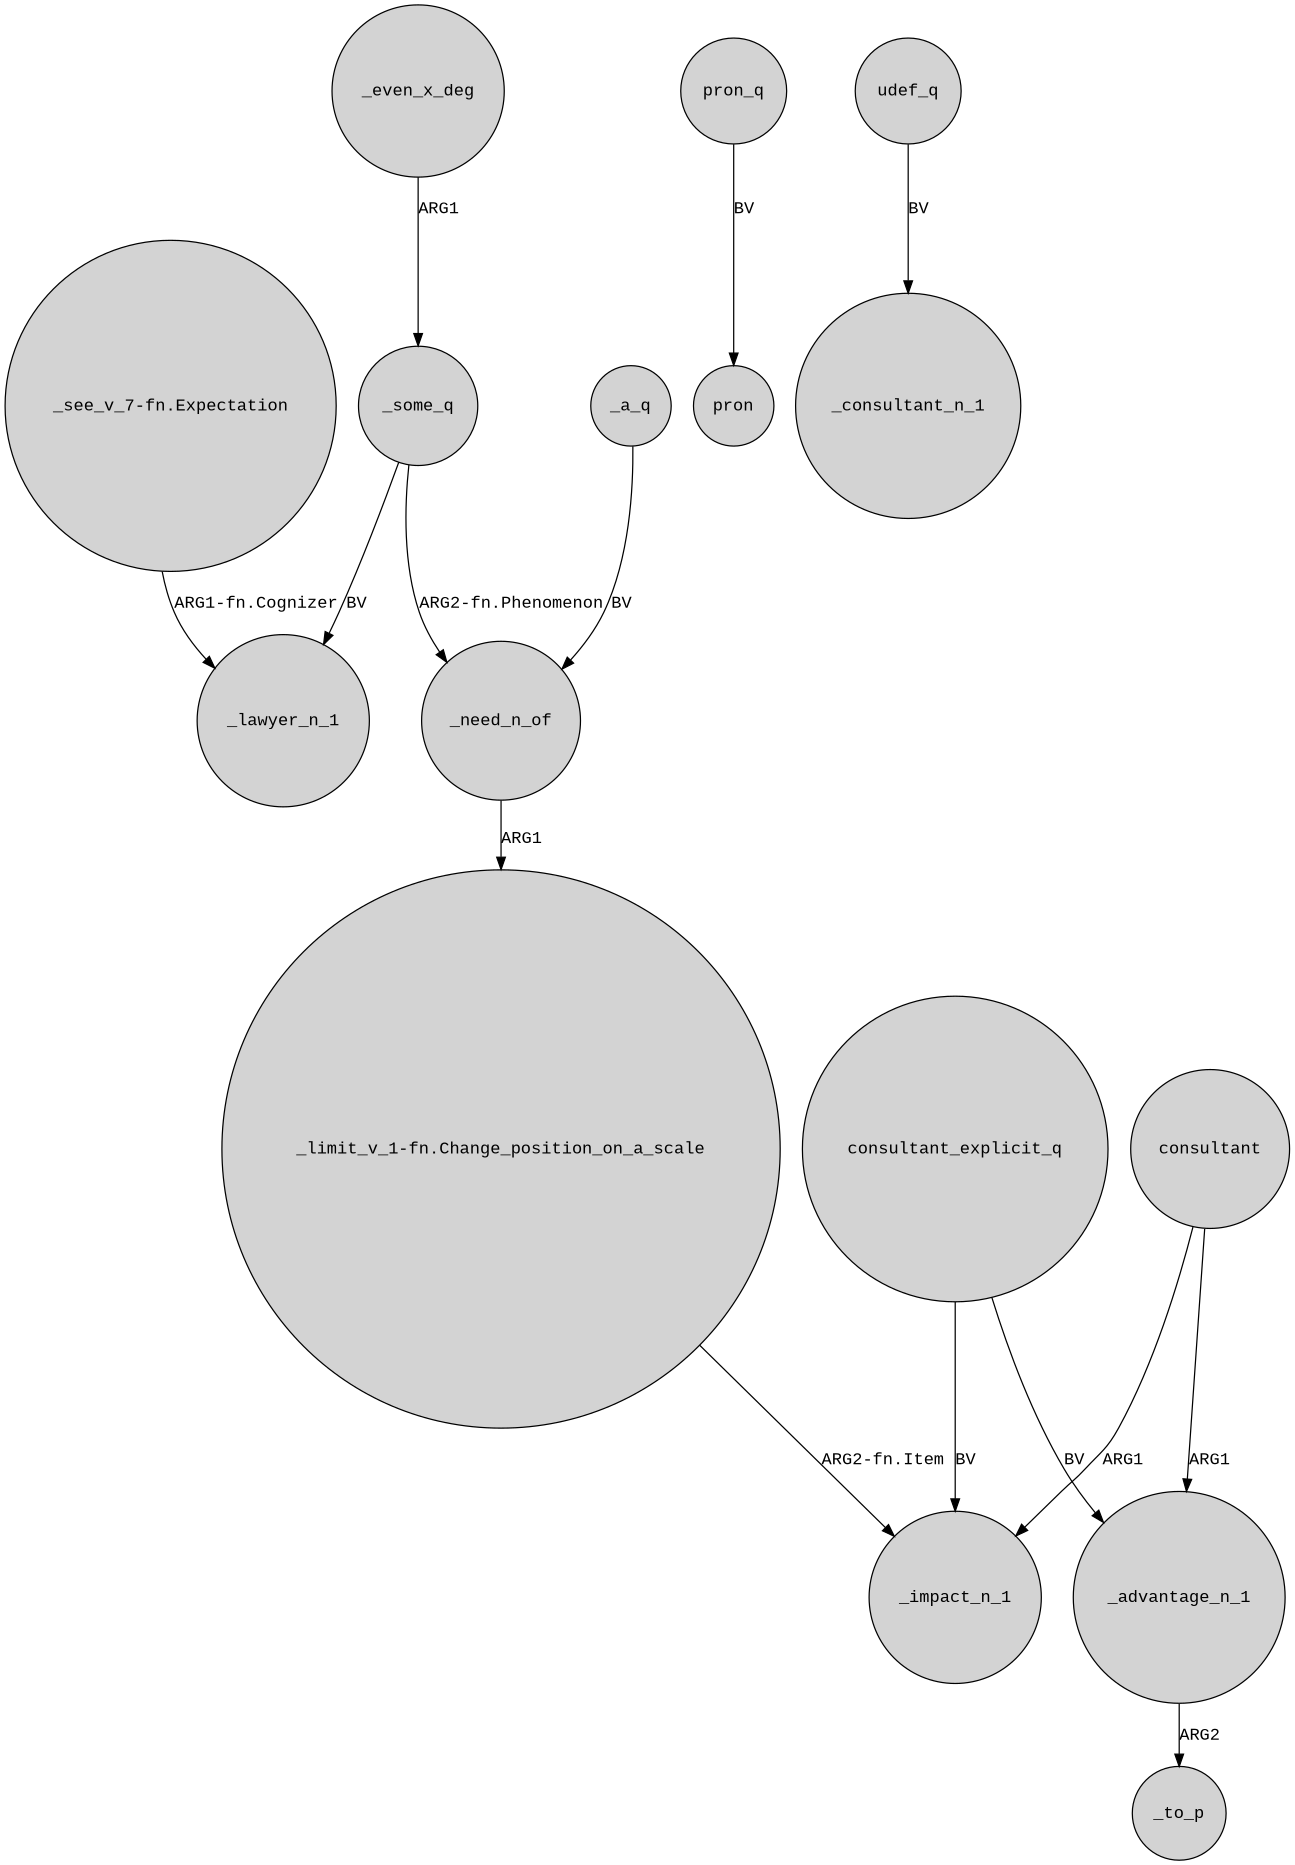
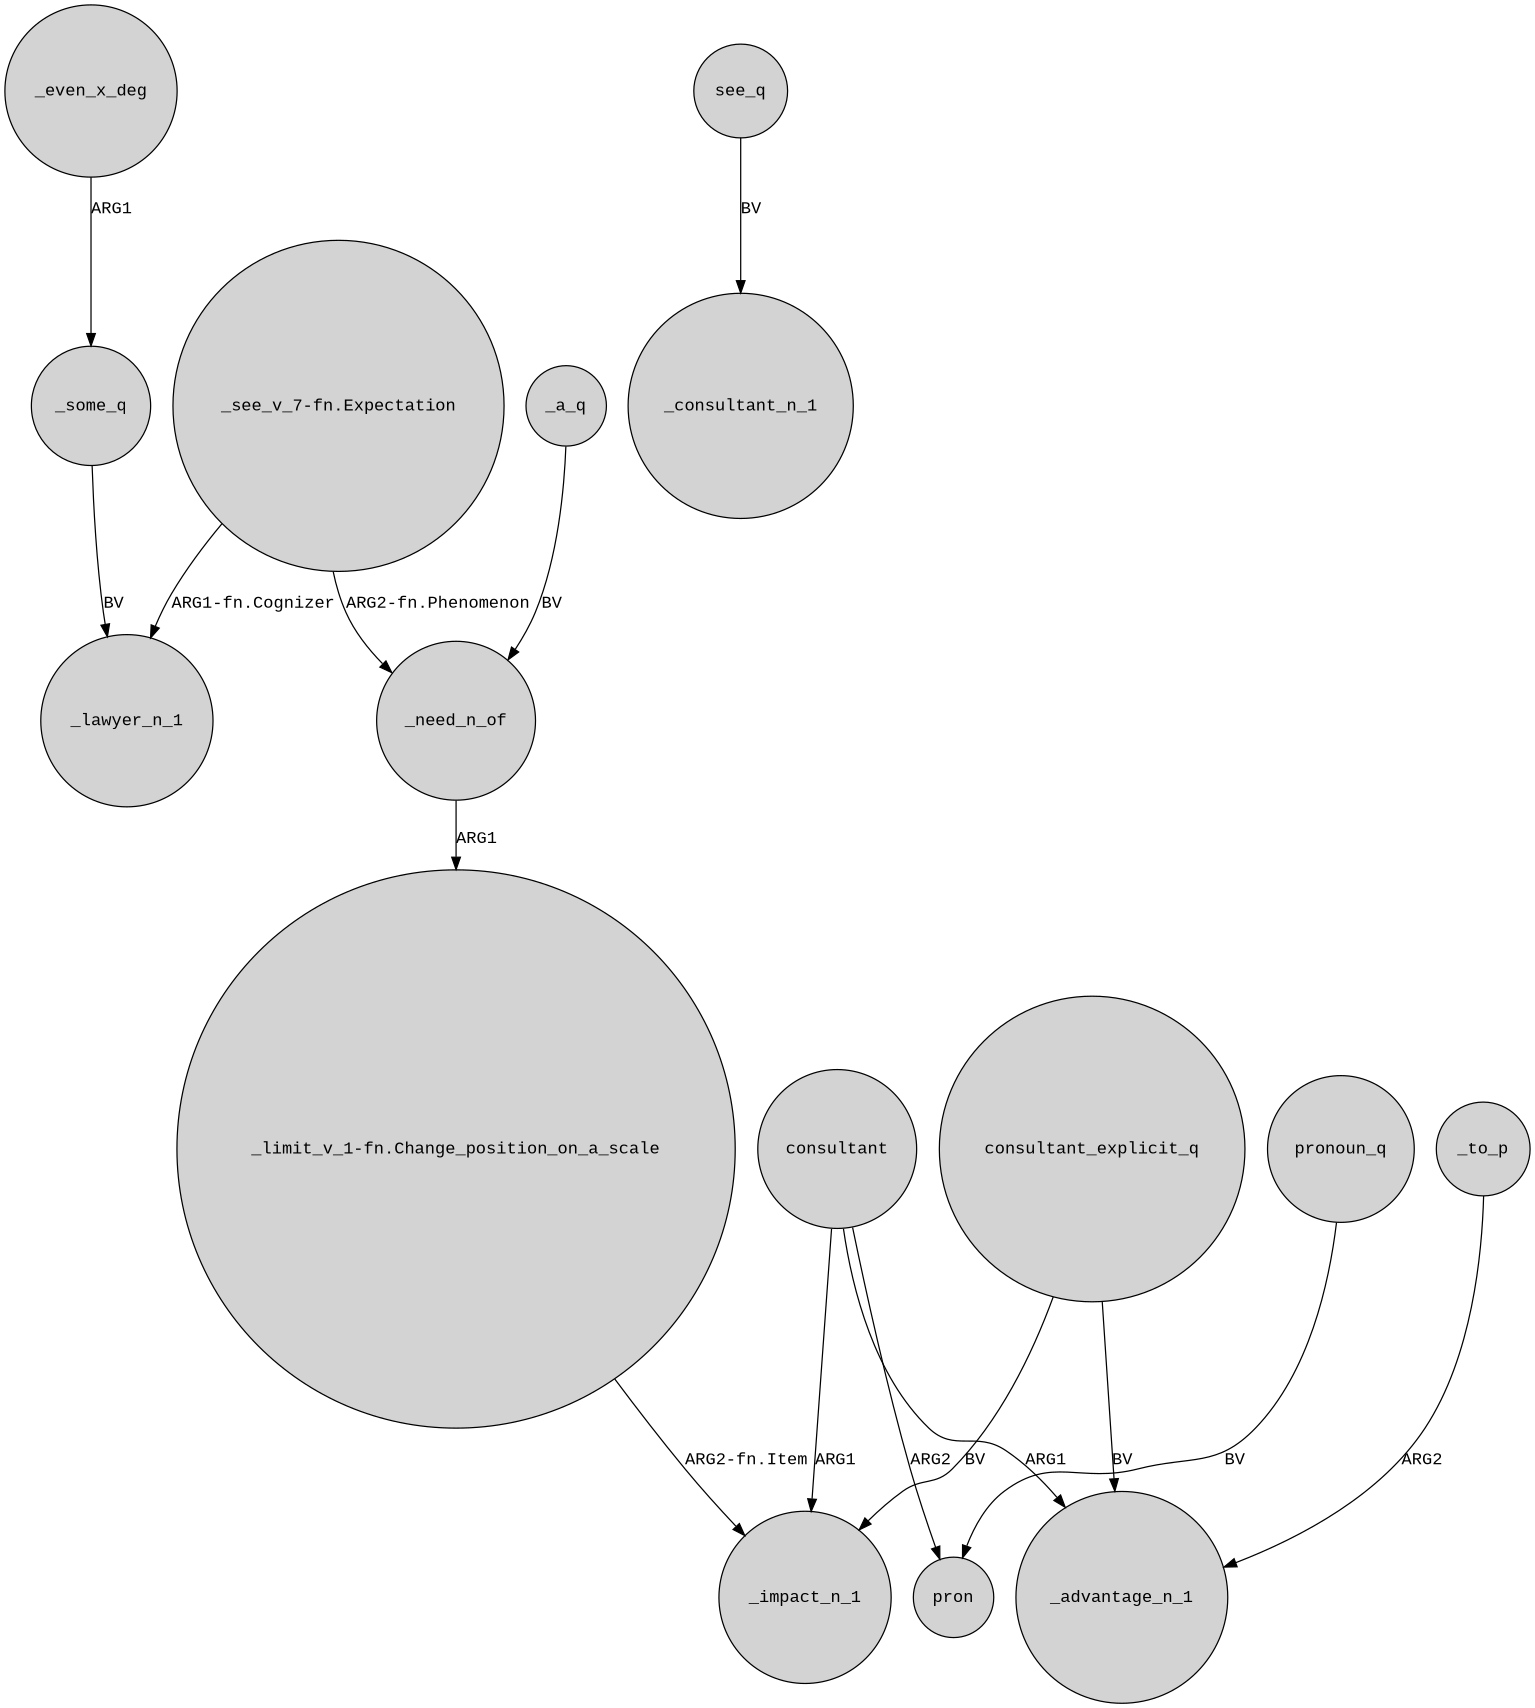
node "pron_q": label "pron_q" -> "pronoun_q"
node "udef_q": label "udef_q" -> "see_q"
edge "_some_q" -> "_need_n_of": now "_see_v_7-fn.Expectation" -> "_need_n_of"
edge "consultant" -> "pron": added, label "ARG2"
edge "_advantage_n_1" -> "_to_p": reversed
